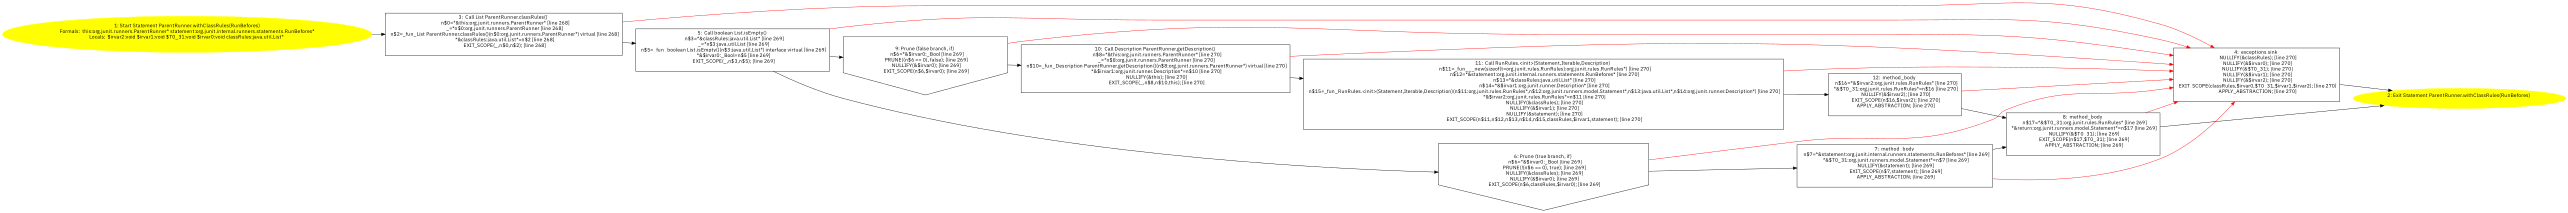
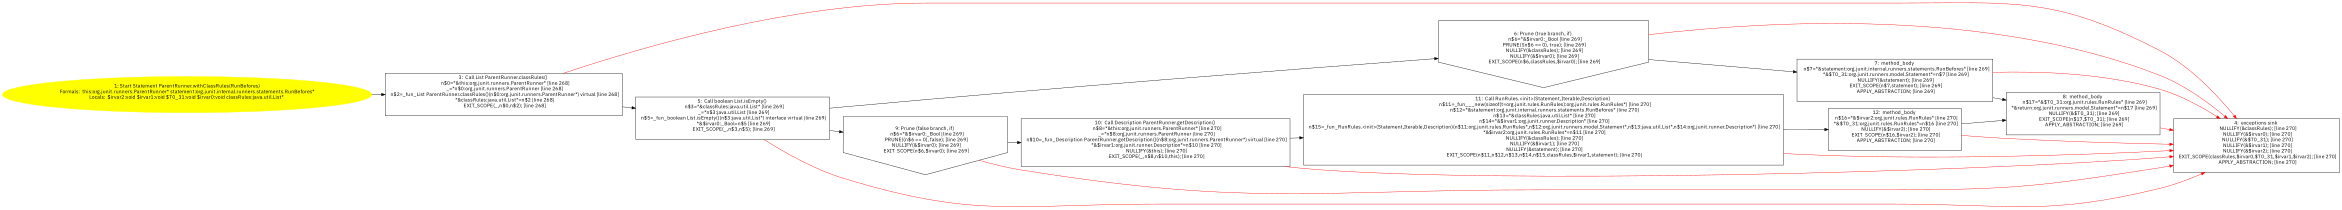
node "2: Exit Statement ParentRunner.withClassRules(RunBefores)": removed
